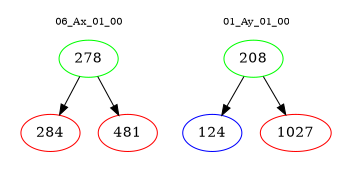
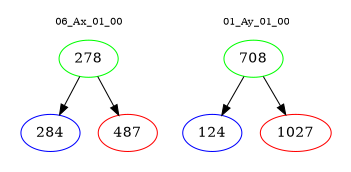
node "208": label "208" -> "708"
node "284": color red -> blue
node "481": label "481" -> "487"
